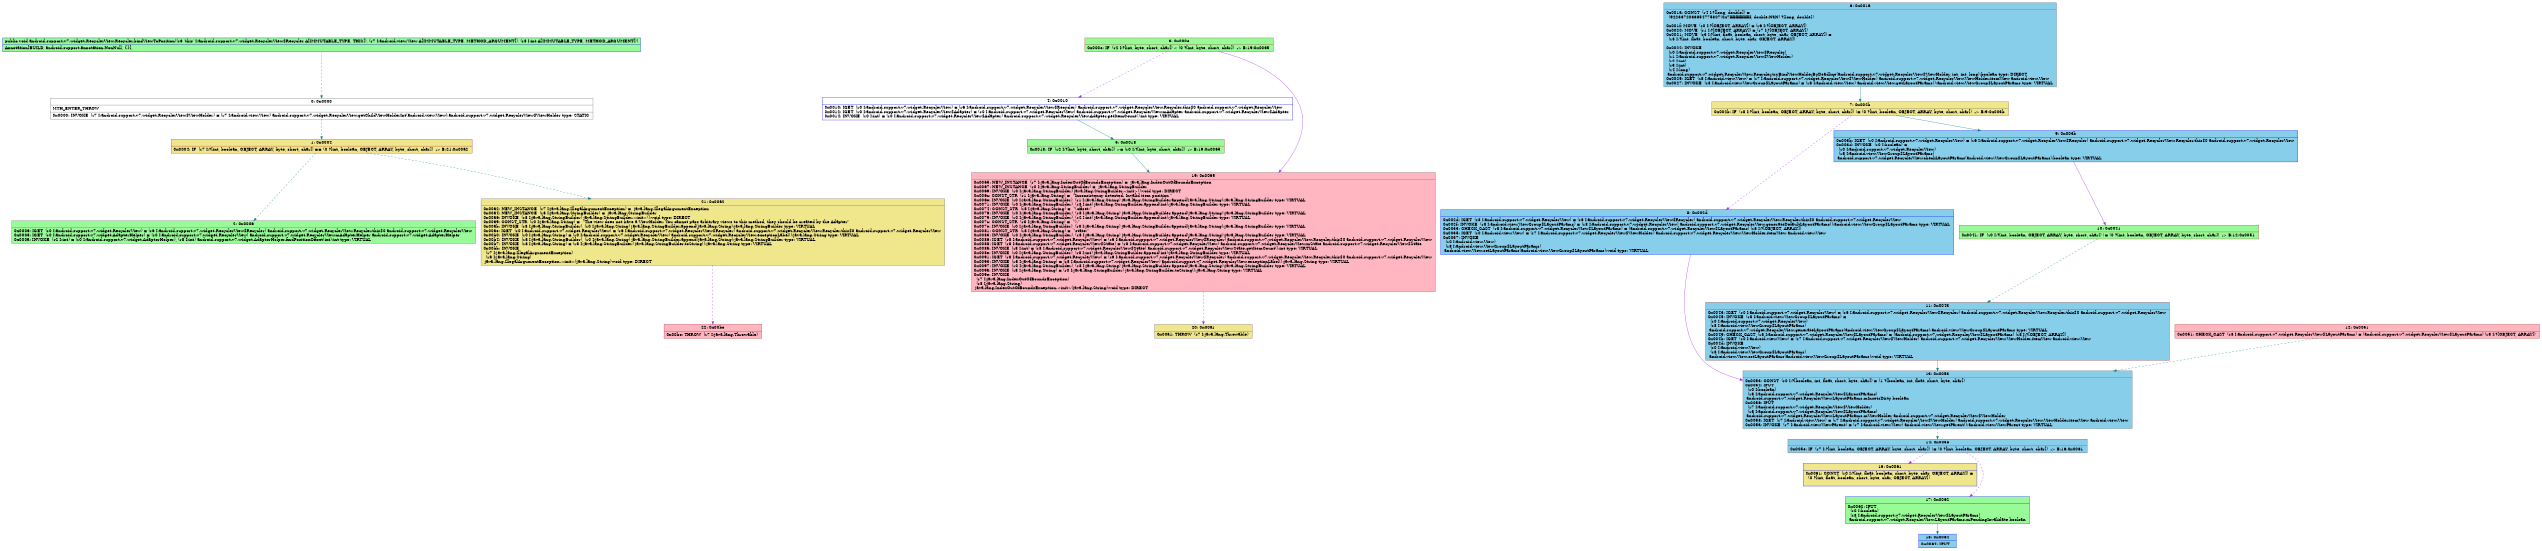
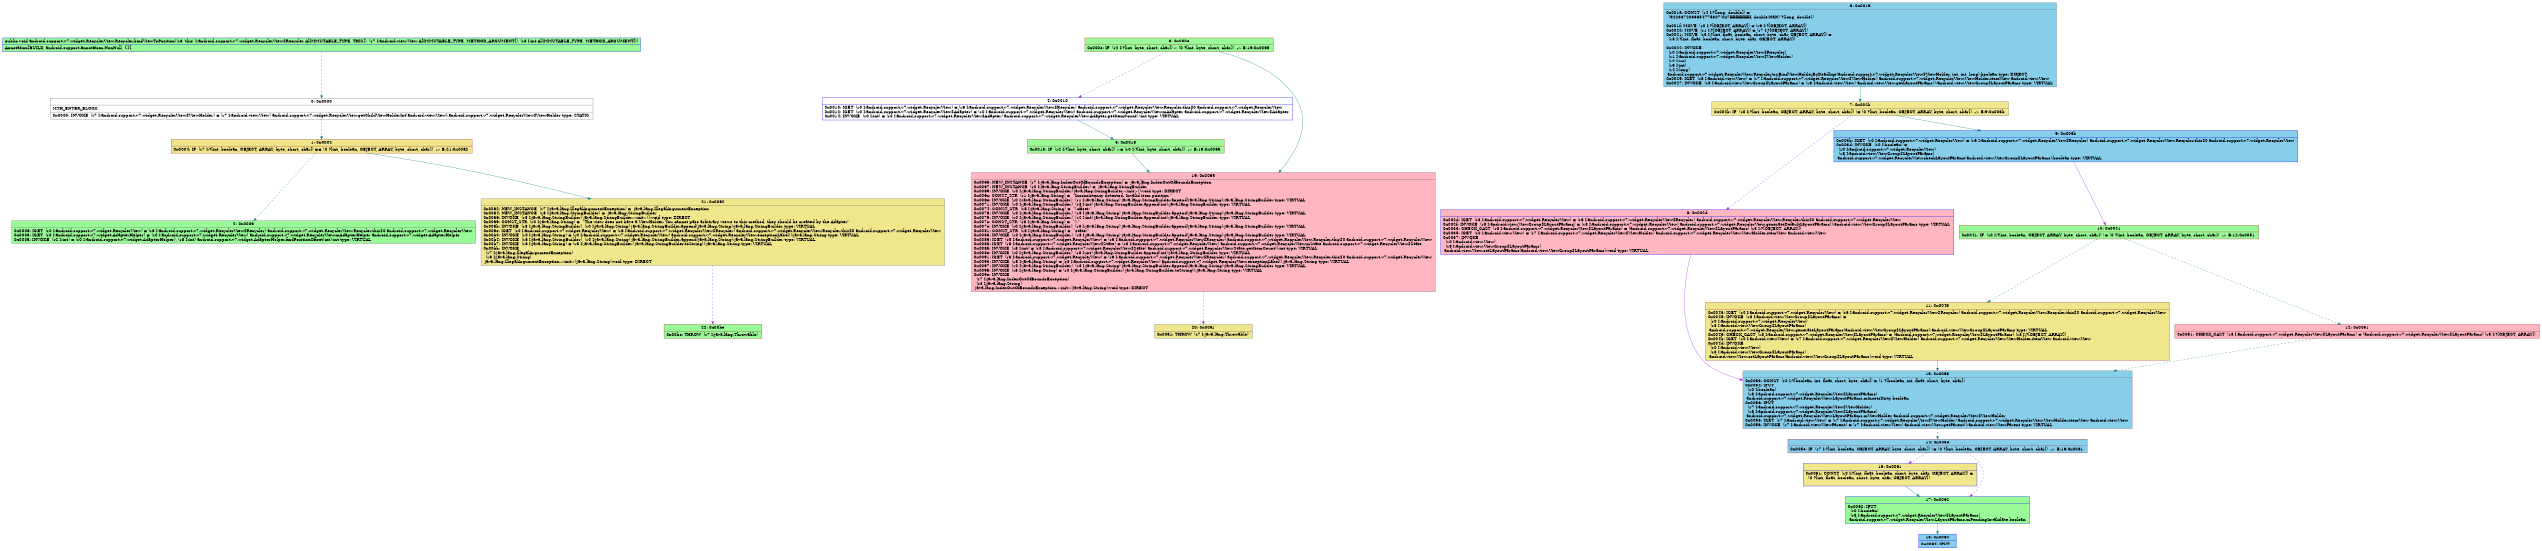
edge "3: 0x000e" -> "19: 0x0065": color purple -> teal
node "0: 0x0000": text "MTH_ENTER_THROW" -> "MTH_ENTER_BLOCK"
edge "1: 0x0004" -> "21: 0x00a2": style dashed -> solid
node "8: 0x002d": fillcolor skyblue -> lightpink
edge "10: 0x0041" -> "12: 0x0051": added
node "22: 0x00be": fillcolor lightpink -> palegreen
node "11: 0x0043": fillcolor skyblue -> khaki
edge "16: 0x0061" -> "17: 0x0062": added
